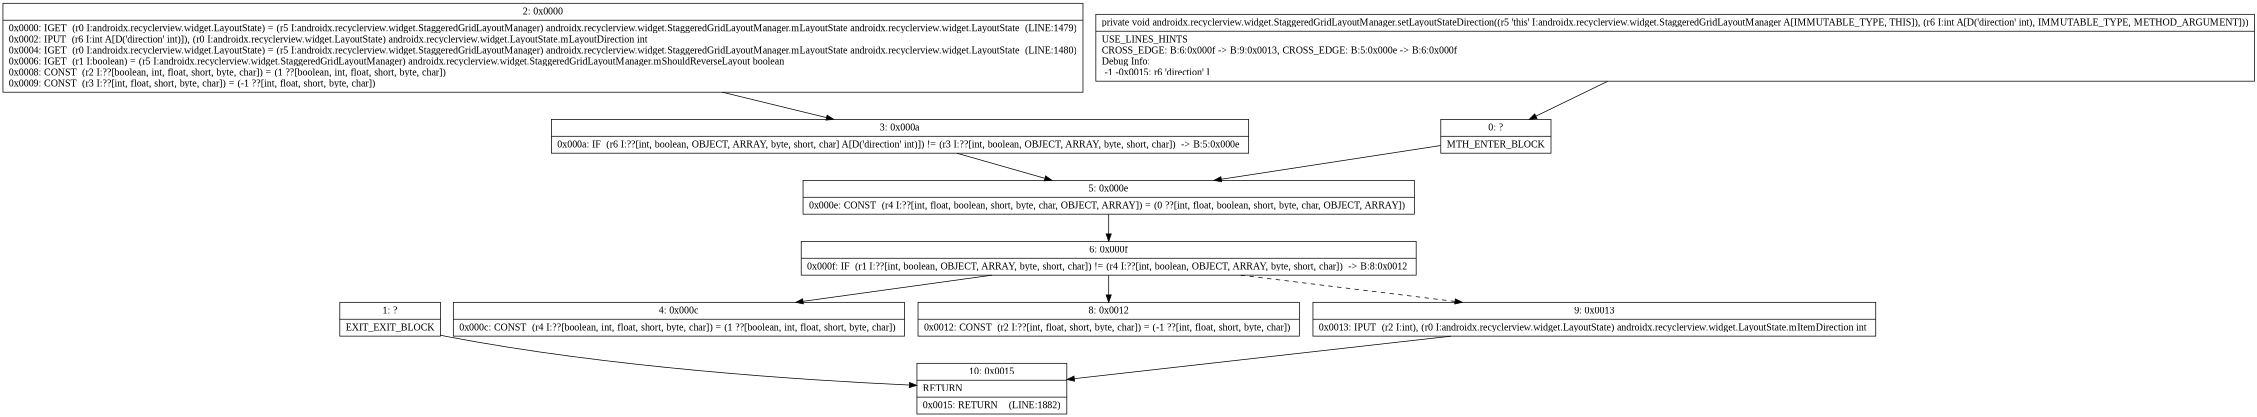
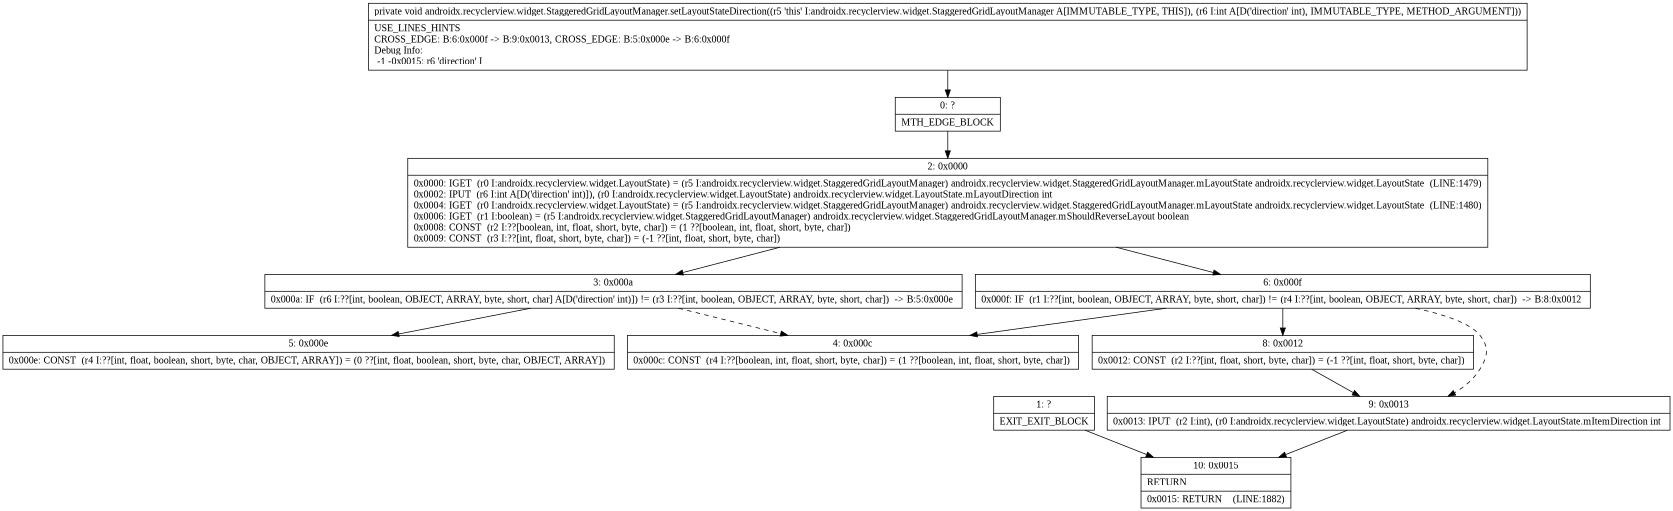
node "0: ?": text "MTH_ENTER_BLOCK" -> "MTH_EDGE_BLOCK"
edge "0: ?" -> "5: 0x000e": now "0: ?" -> "2: 0x0000"
edge "5: 0x000e" -> "6: 0x000f": now "2: 0x0000" -> "6: 0x000f"
edge "3: 0x000a" -> "4: 0x000c": added
edge "8: 0x0012" -> "9: 0x0013": added
